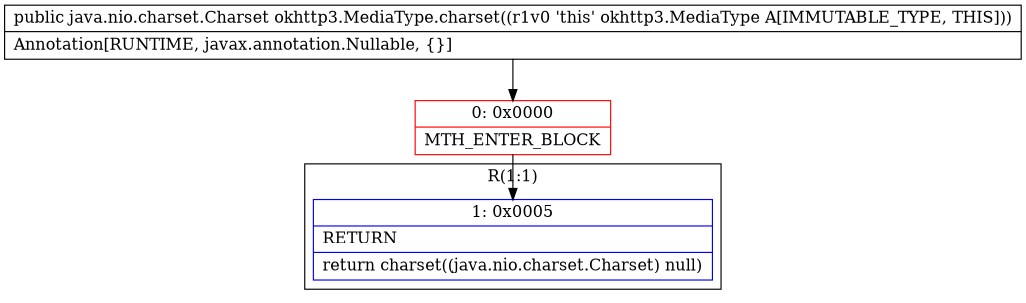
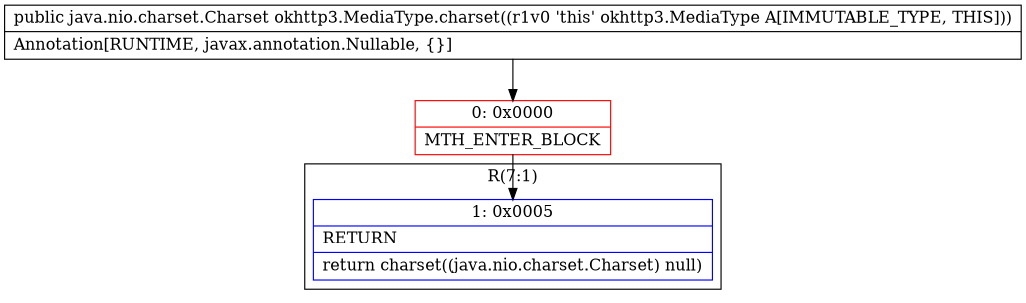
cluster "R(1:1)": label "R(1:1)" -> "R(7:1)"
